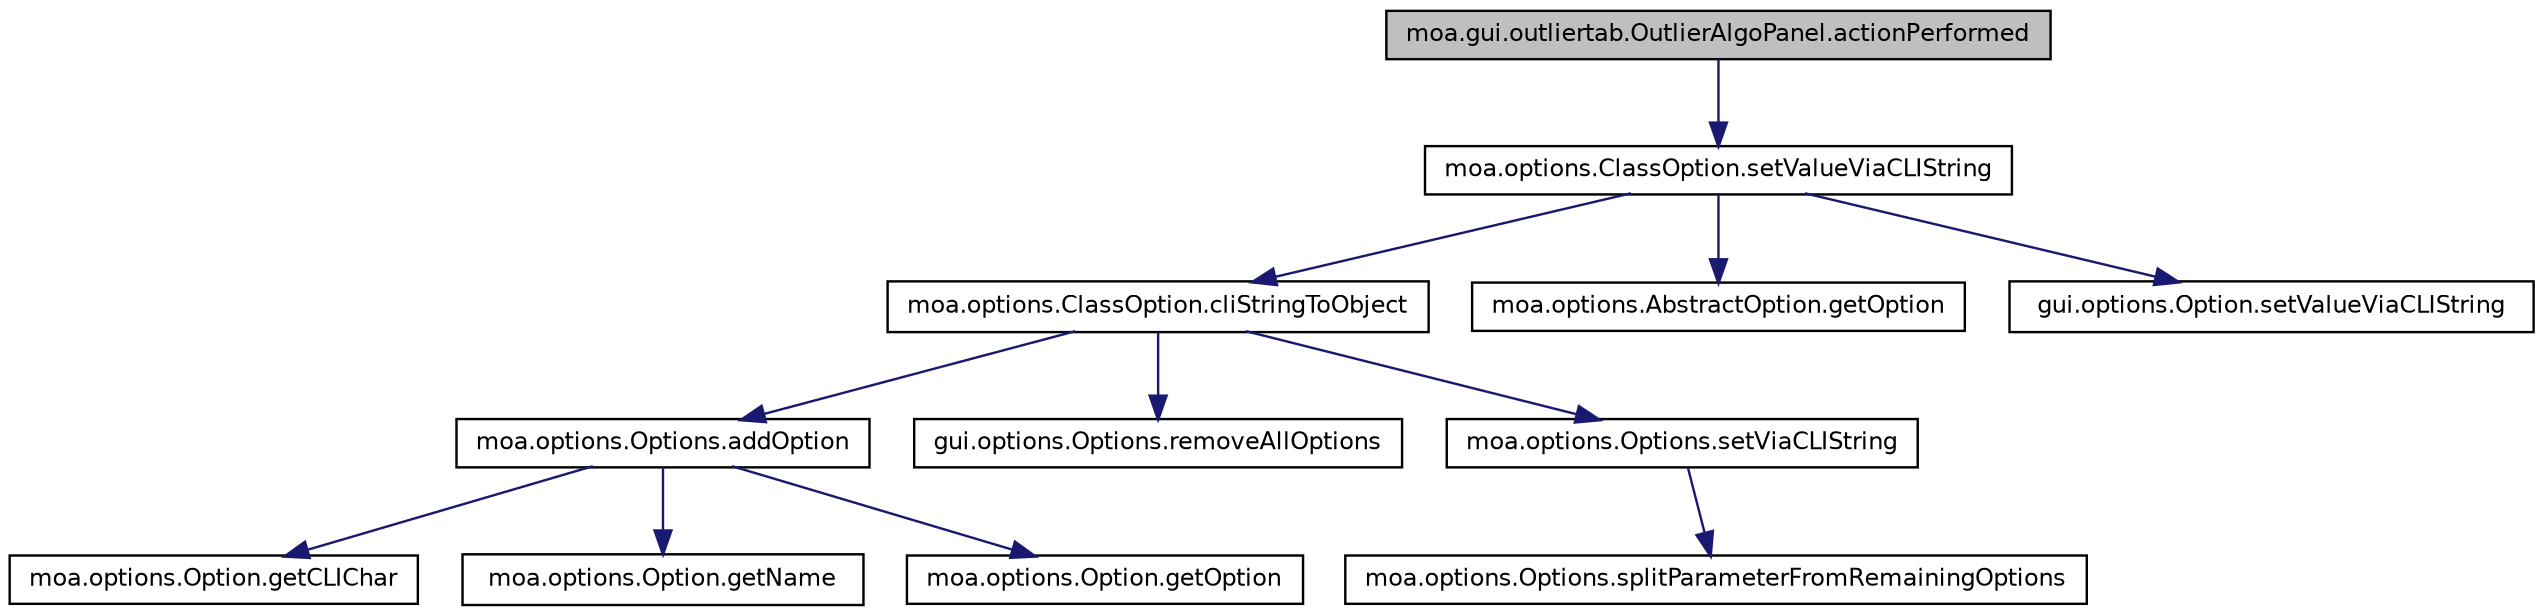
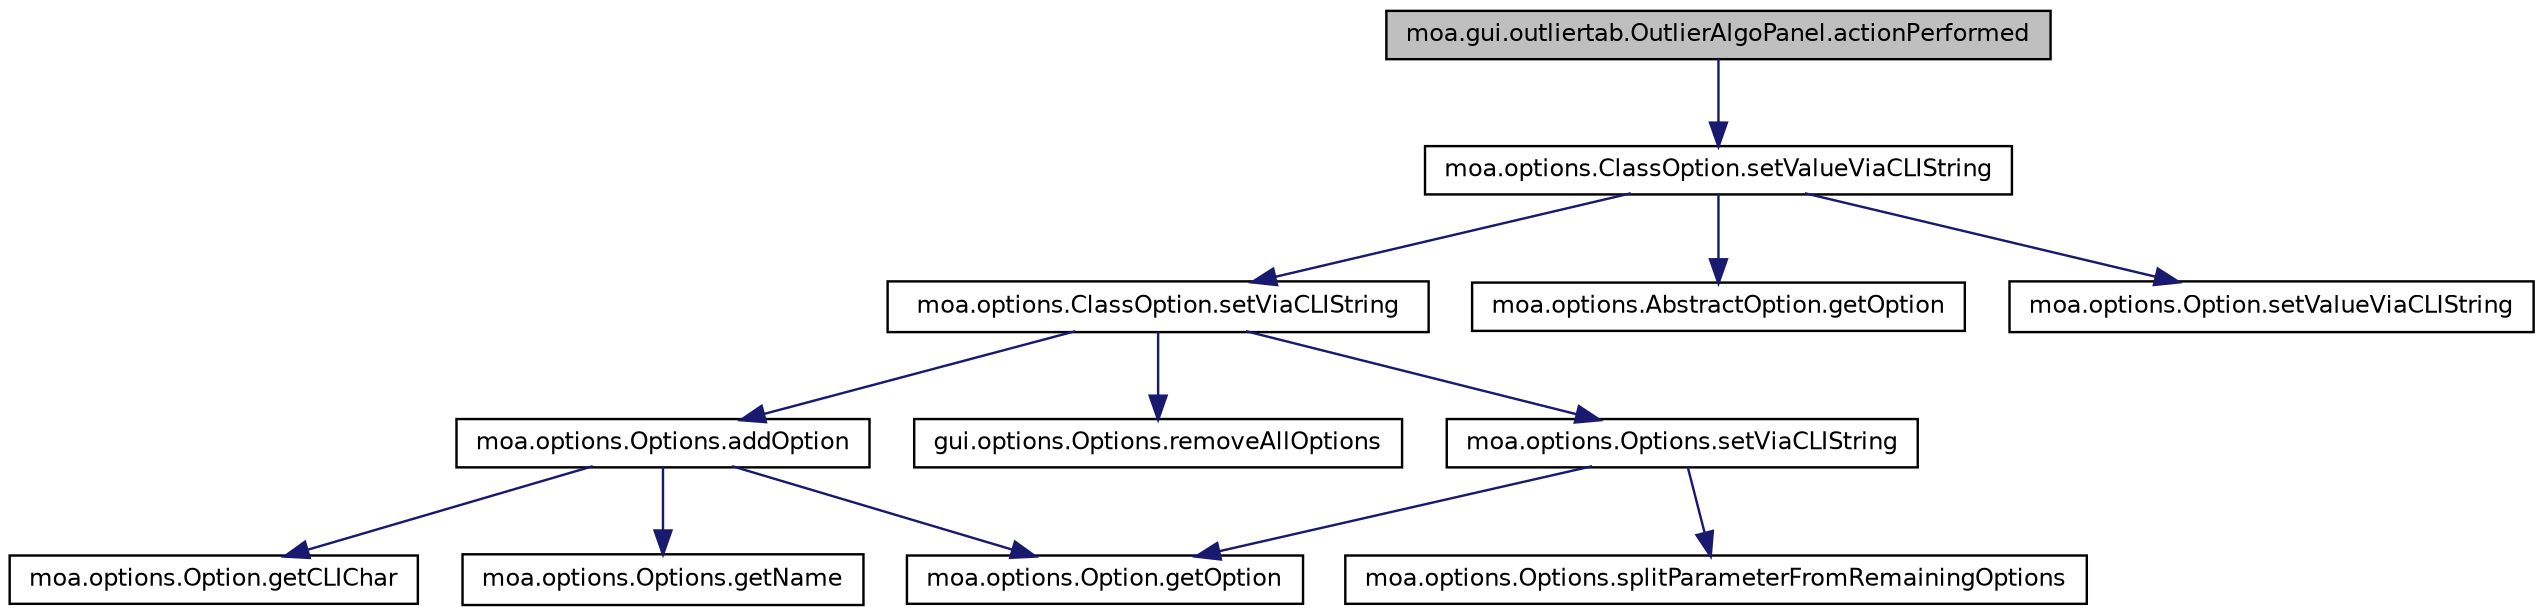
node "moa.options.ClassOption.cliStringToObject": label "moa.options.ClassOption.cliStringToObject" -> "moa.options.ClassOption.setViaCLIString"
node "gui.options.Option.setValueViaCLIString": label "gui.options.Option.setValueViaCLIString" -> "moa.options.Option.setValueViaCLIString"
edge "moa.options.Options.setViaCLIString" -> "moa.options.Option.getOption": added
node "moa.options.Option.getName": label "moa.options.Option.getName" -> "moa.options.Options.getName"
